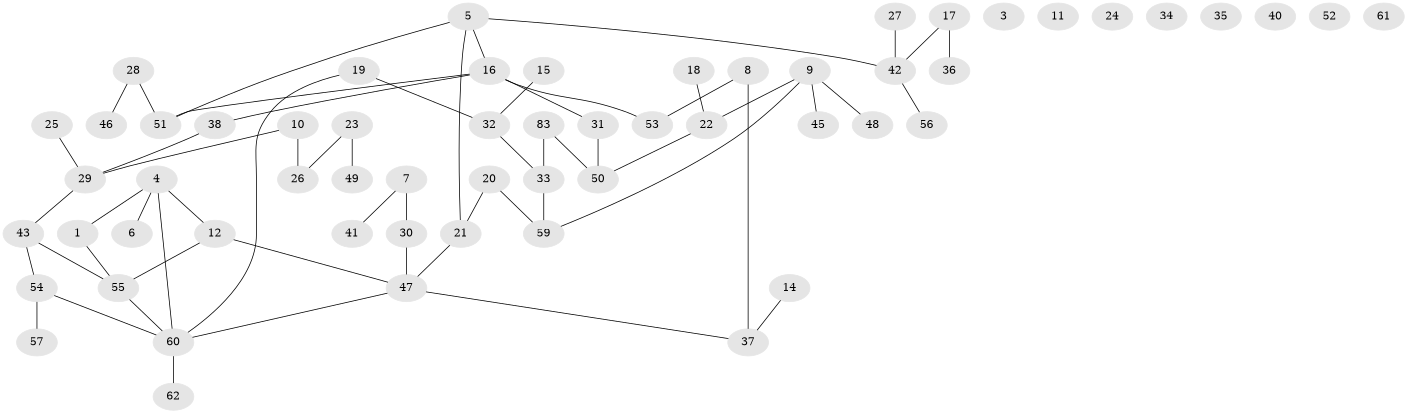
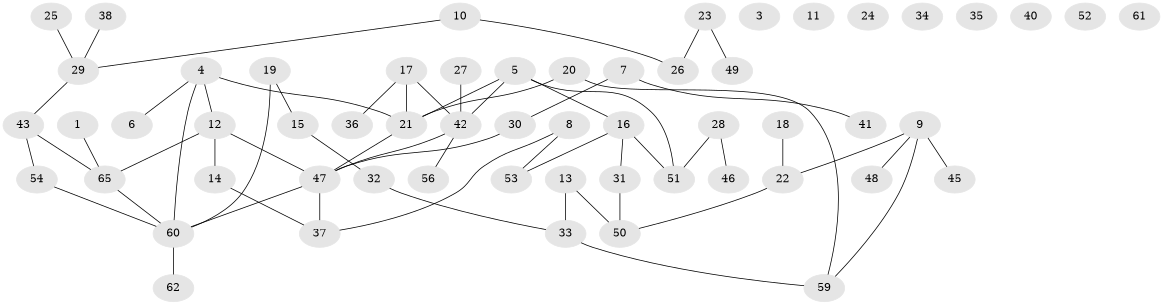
edge "16" -- "38": removed
edge "17" -- "21": added
edge "19" -- "32": now "19" -- "15"
node "83": label "83" -> "13"
edge "42" -- "47": added
edge "12" -- "14": added
edge "4" -- "1": now "4" -- "21"
node "55": label "55" -> "65"
node "57": removed
